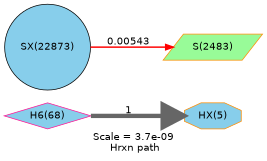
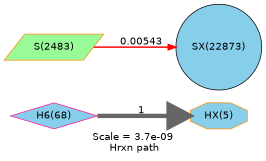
edge "SX(22873)" -> "S(2483)": reversed
